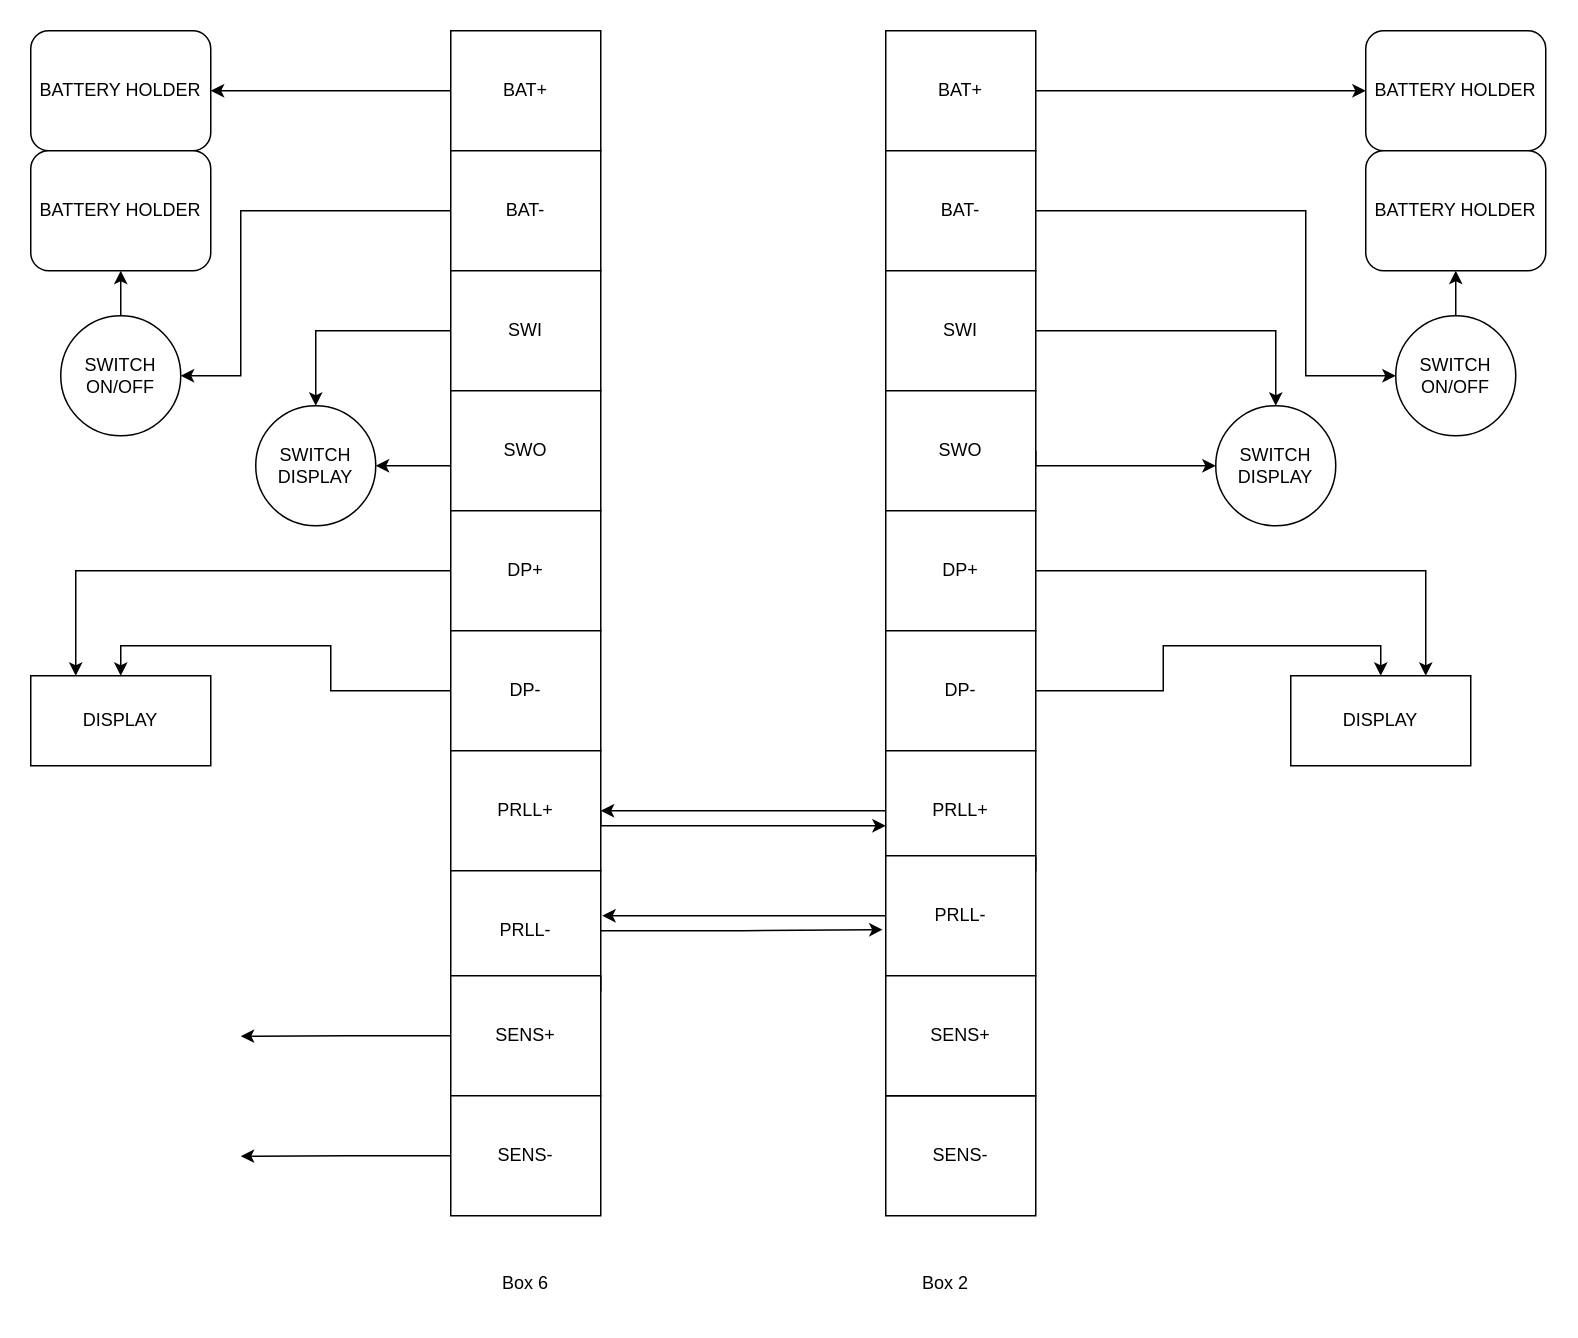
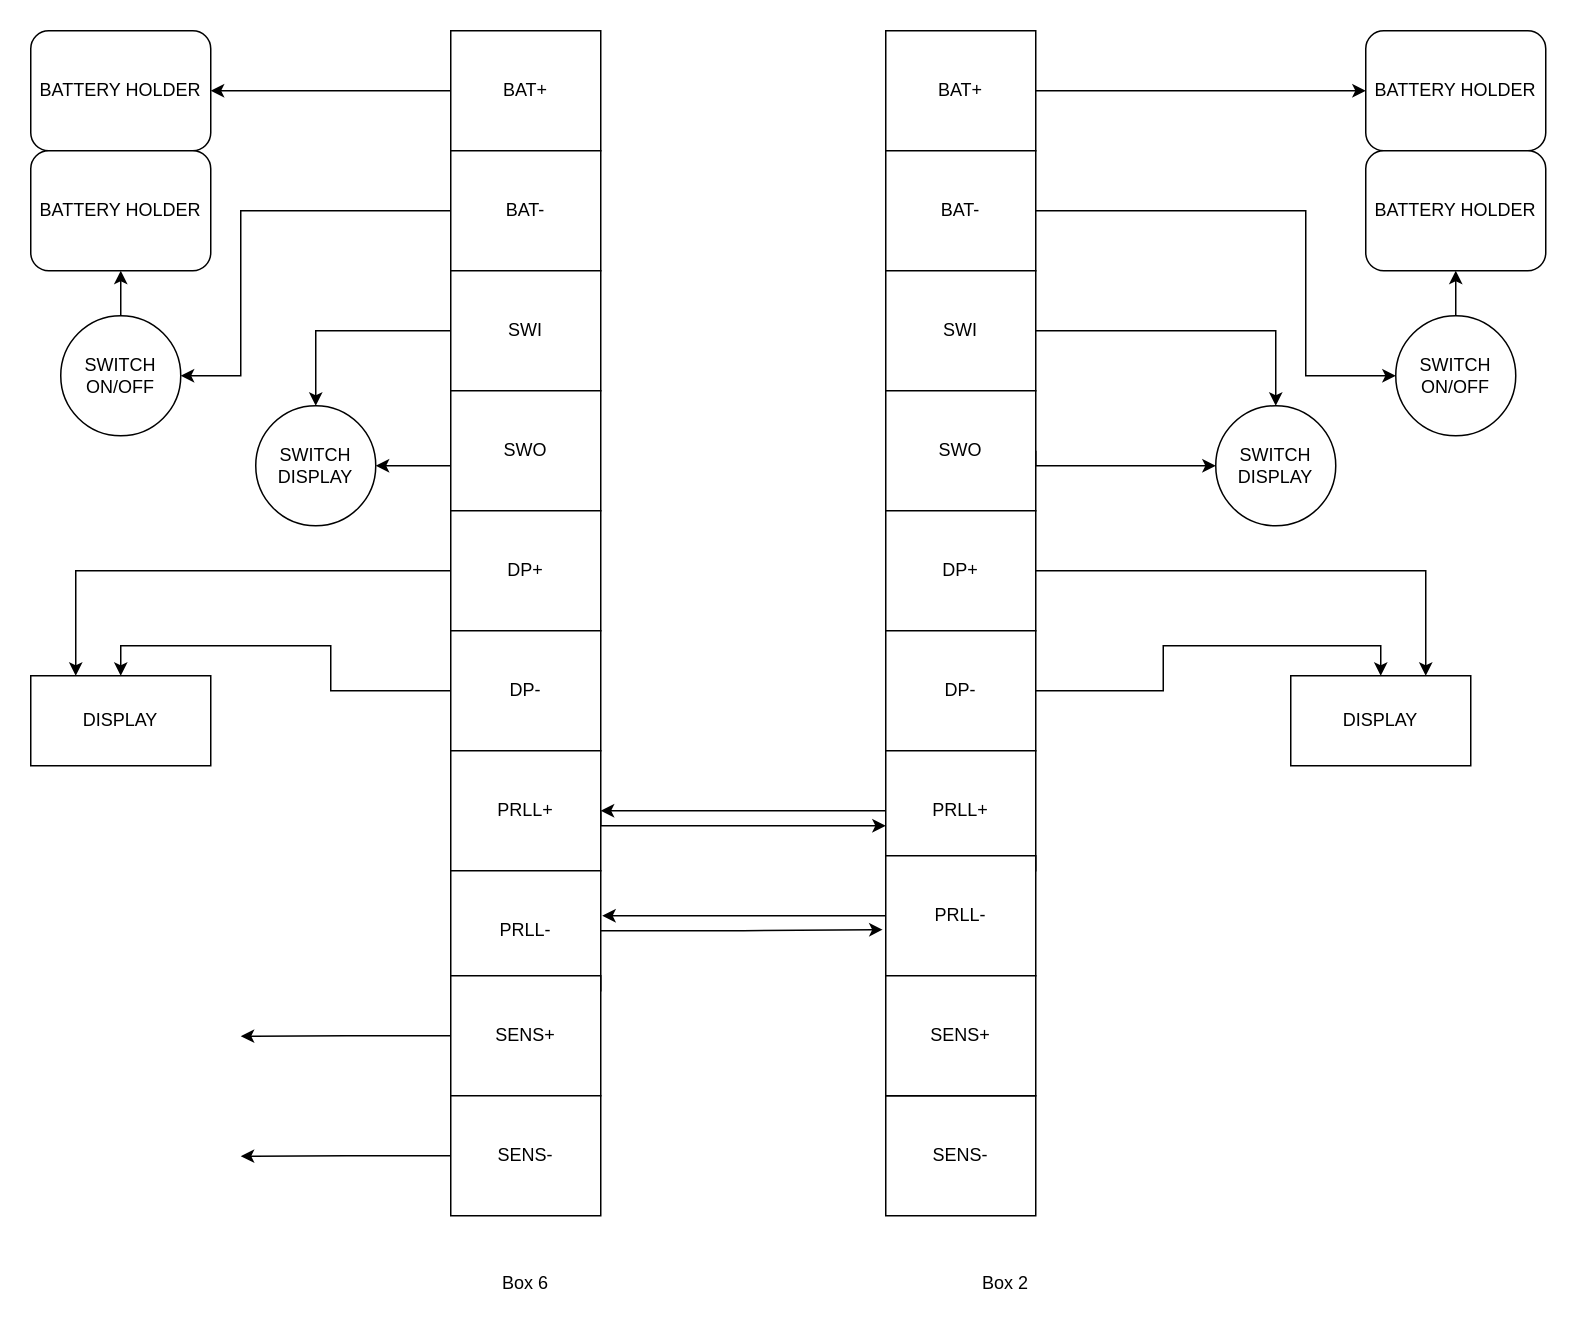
node "Box 2": moved (946, 1283) -> (1006, 1283)
